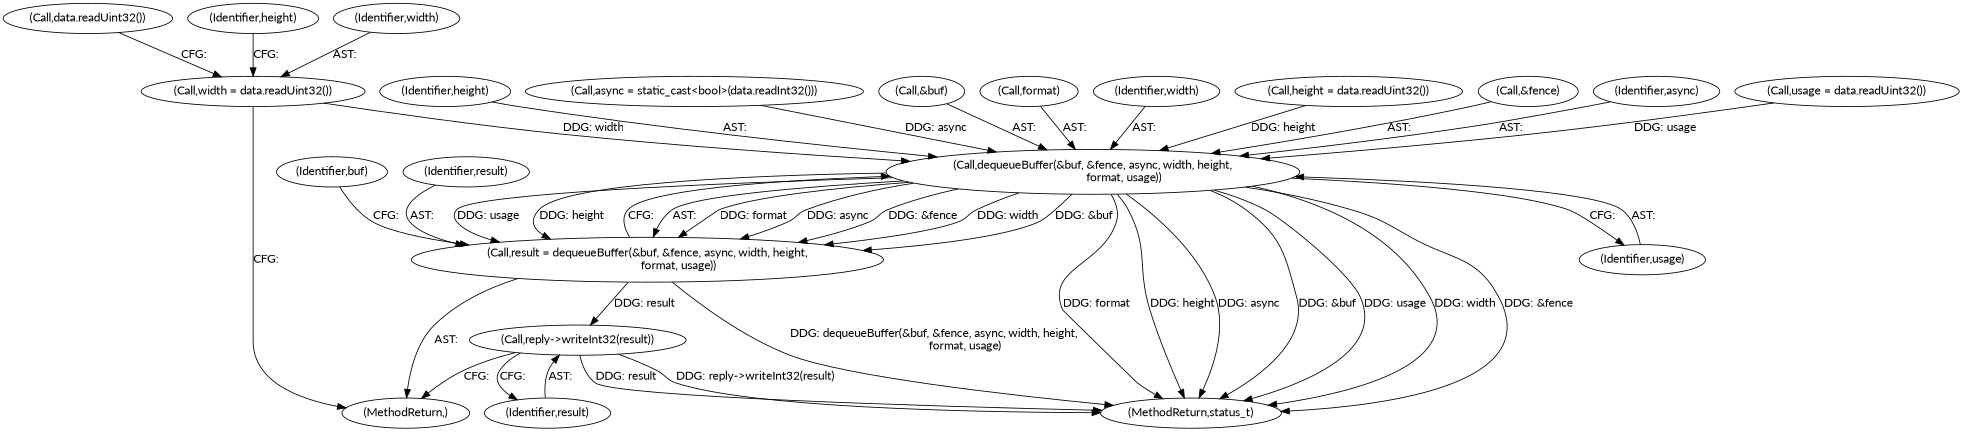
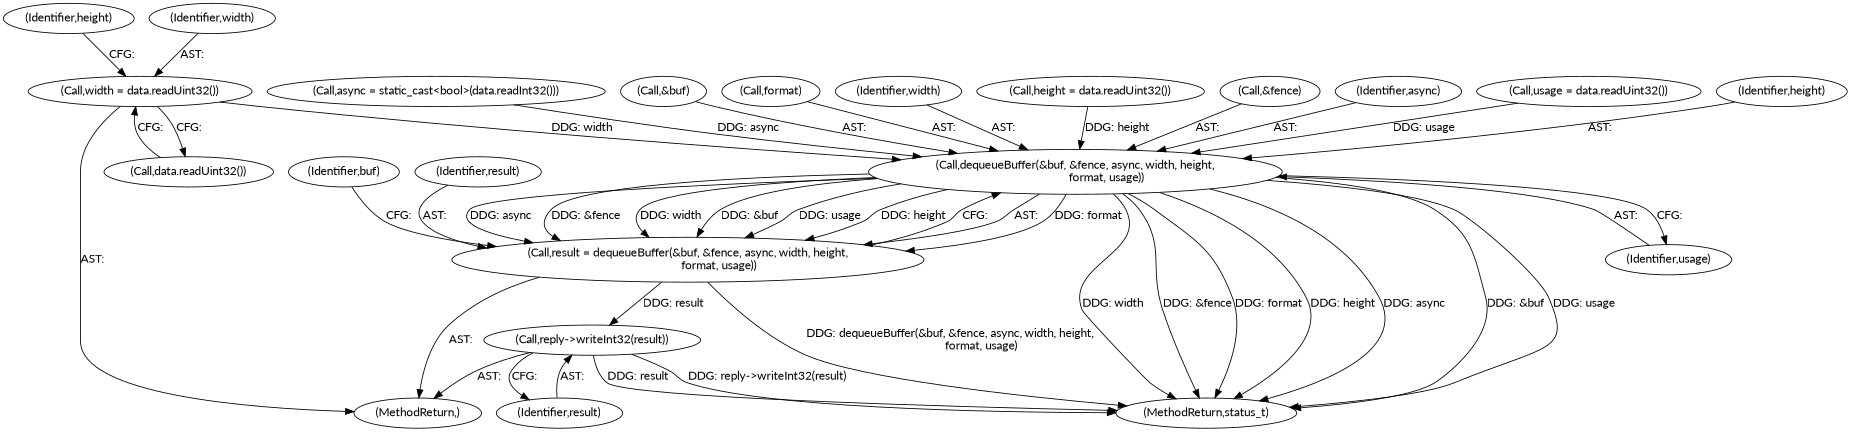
edge "(Call,width = data.readUint32())" -> "(Call,data.readUint32())": added, label "CFG:"
edge "(Call,width = data.readUint32())" -> "(MethodReturn,)": label "CFG: " -> "AST: "
edge "(Call,reply->writeInt32(result))" -> "(MethodReturn,)": label "CFG: " -> "AST: "
